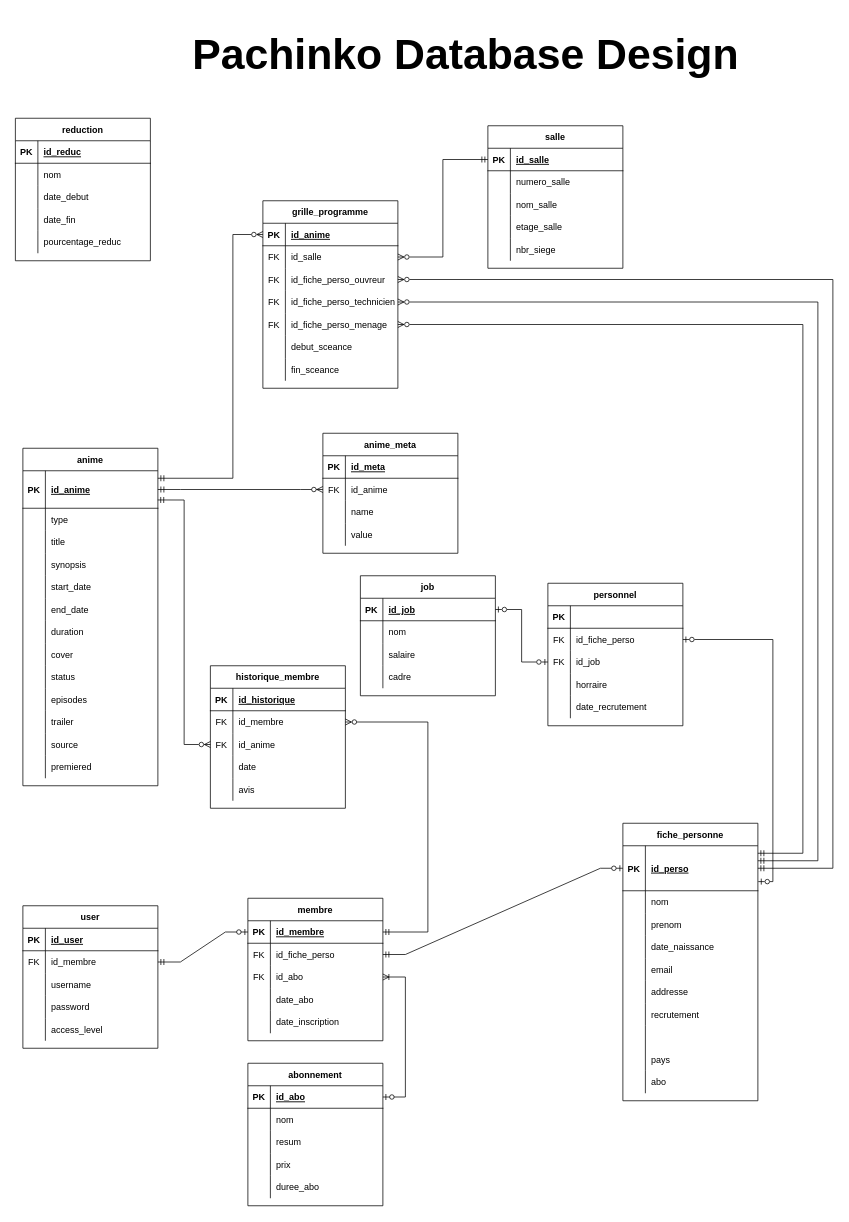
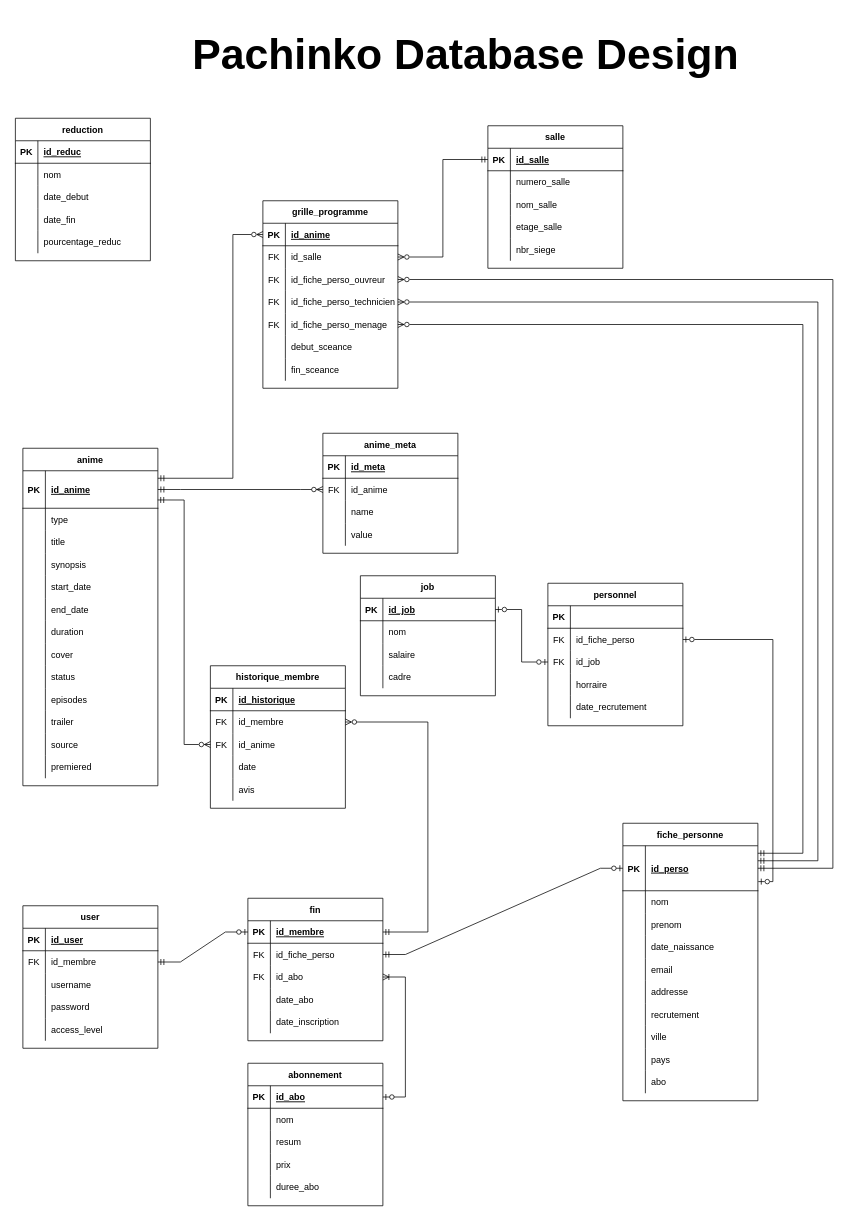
node "membre": label "membre" -> "fin"
node "ville": added
